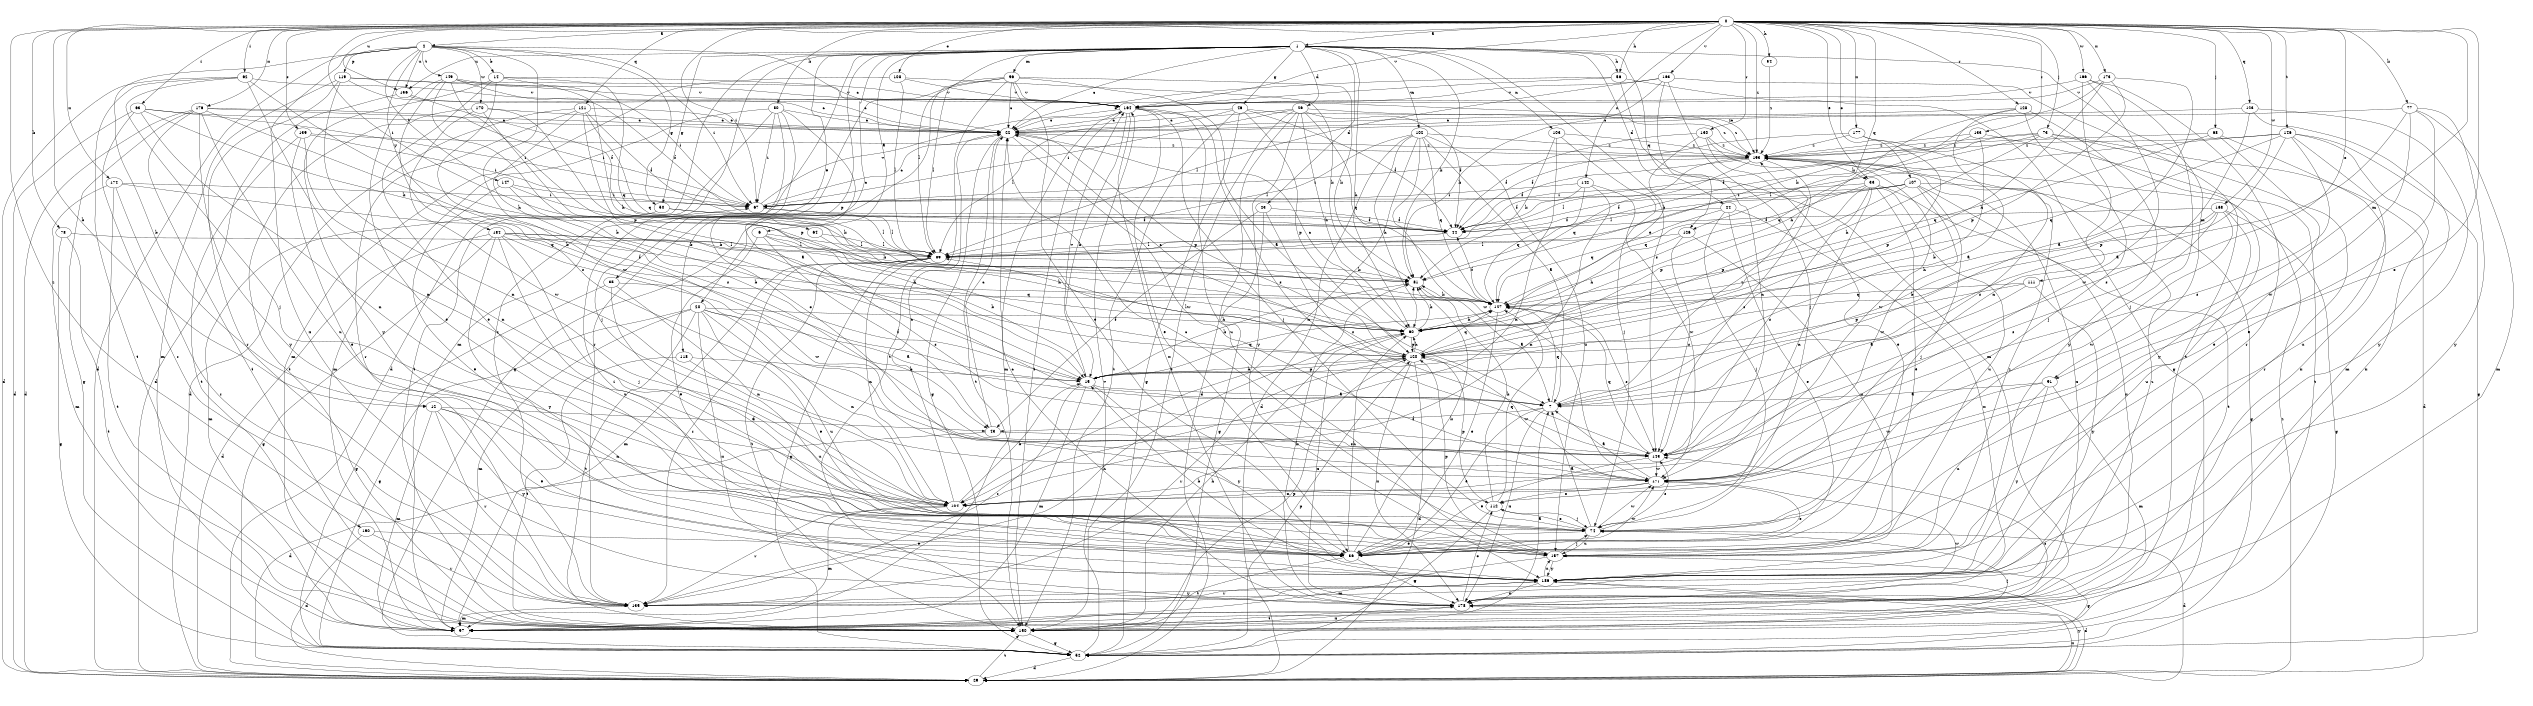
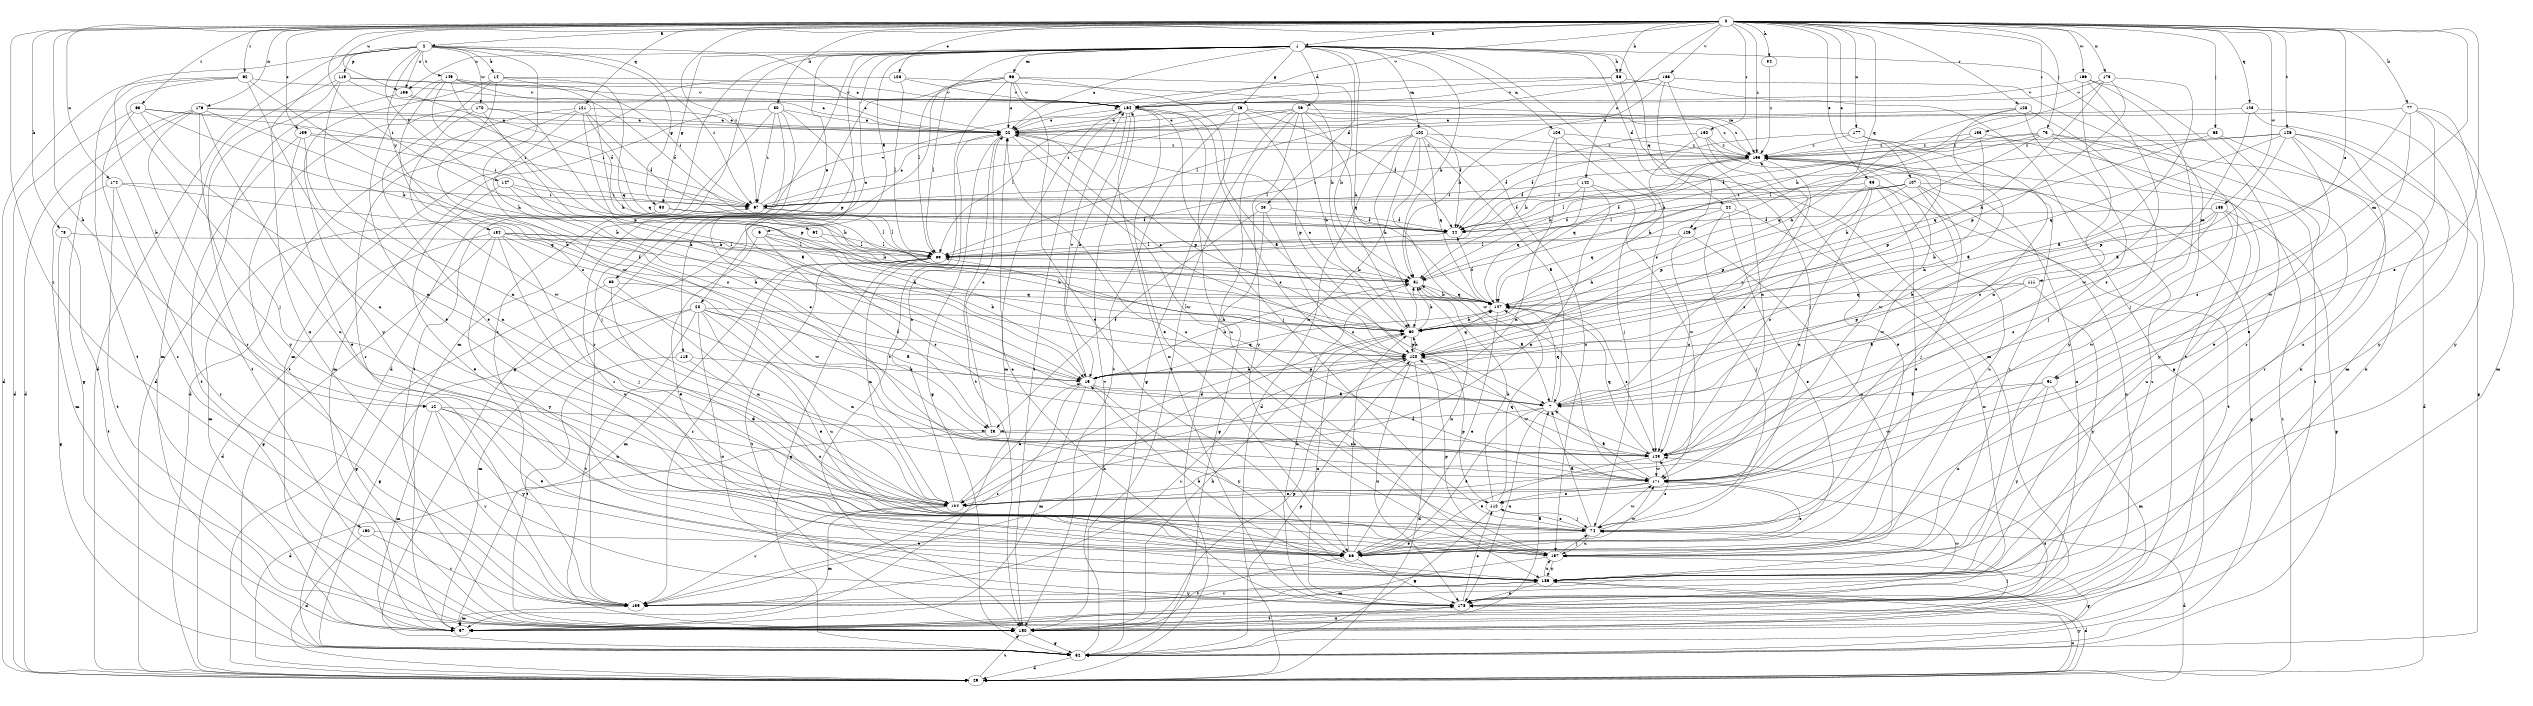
edge "193" -> "33": now "193" -> "81"
edge "33" -> "127": now "81" -> "127"
edge "130" -> "60": label "e" -> "h"
